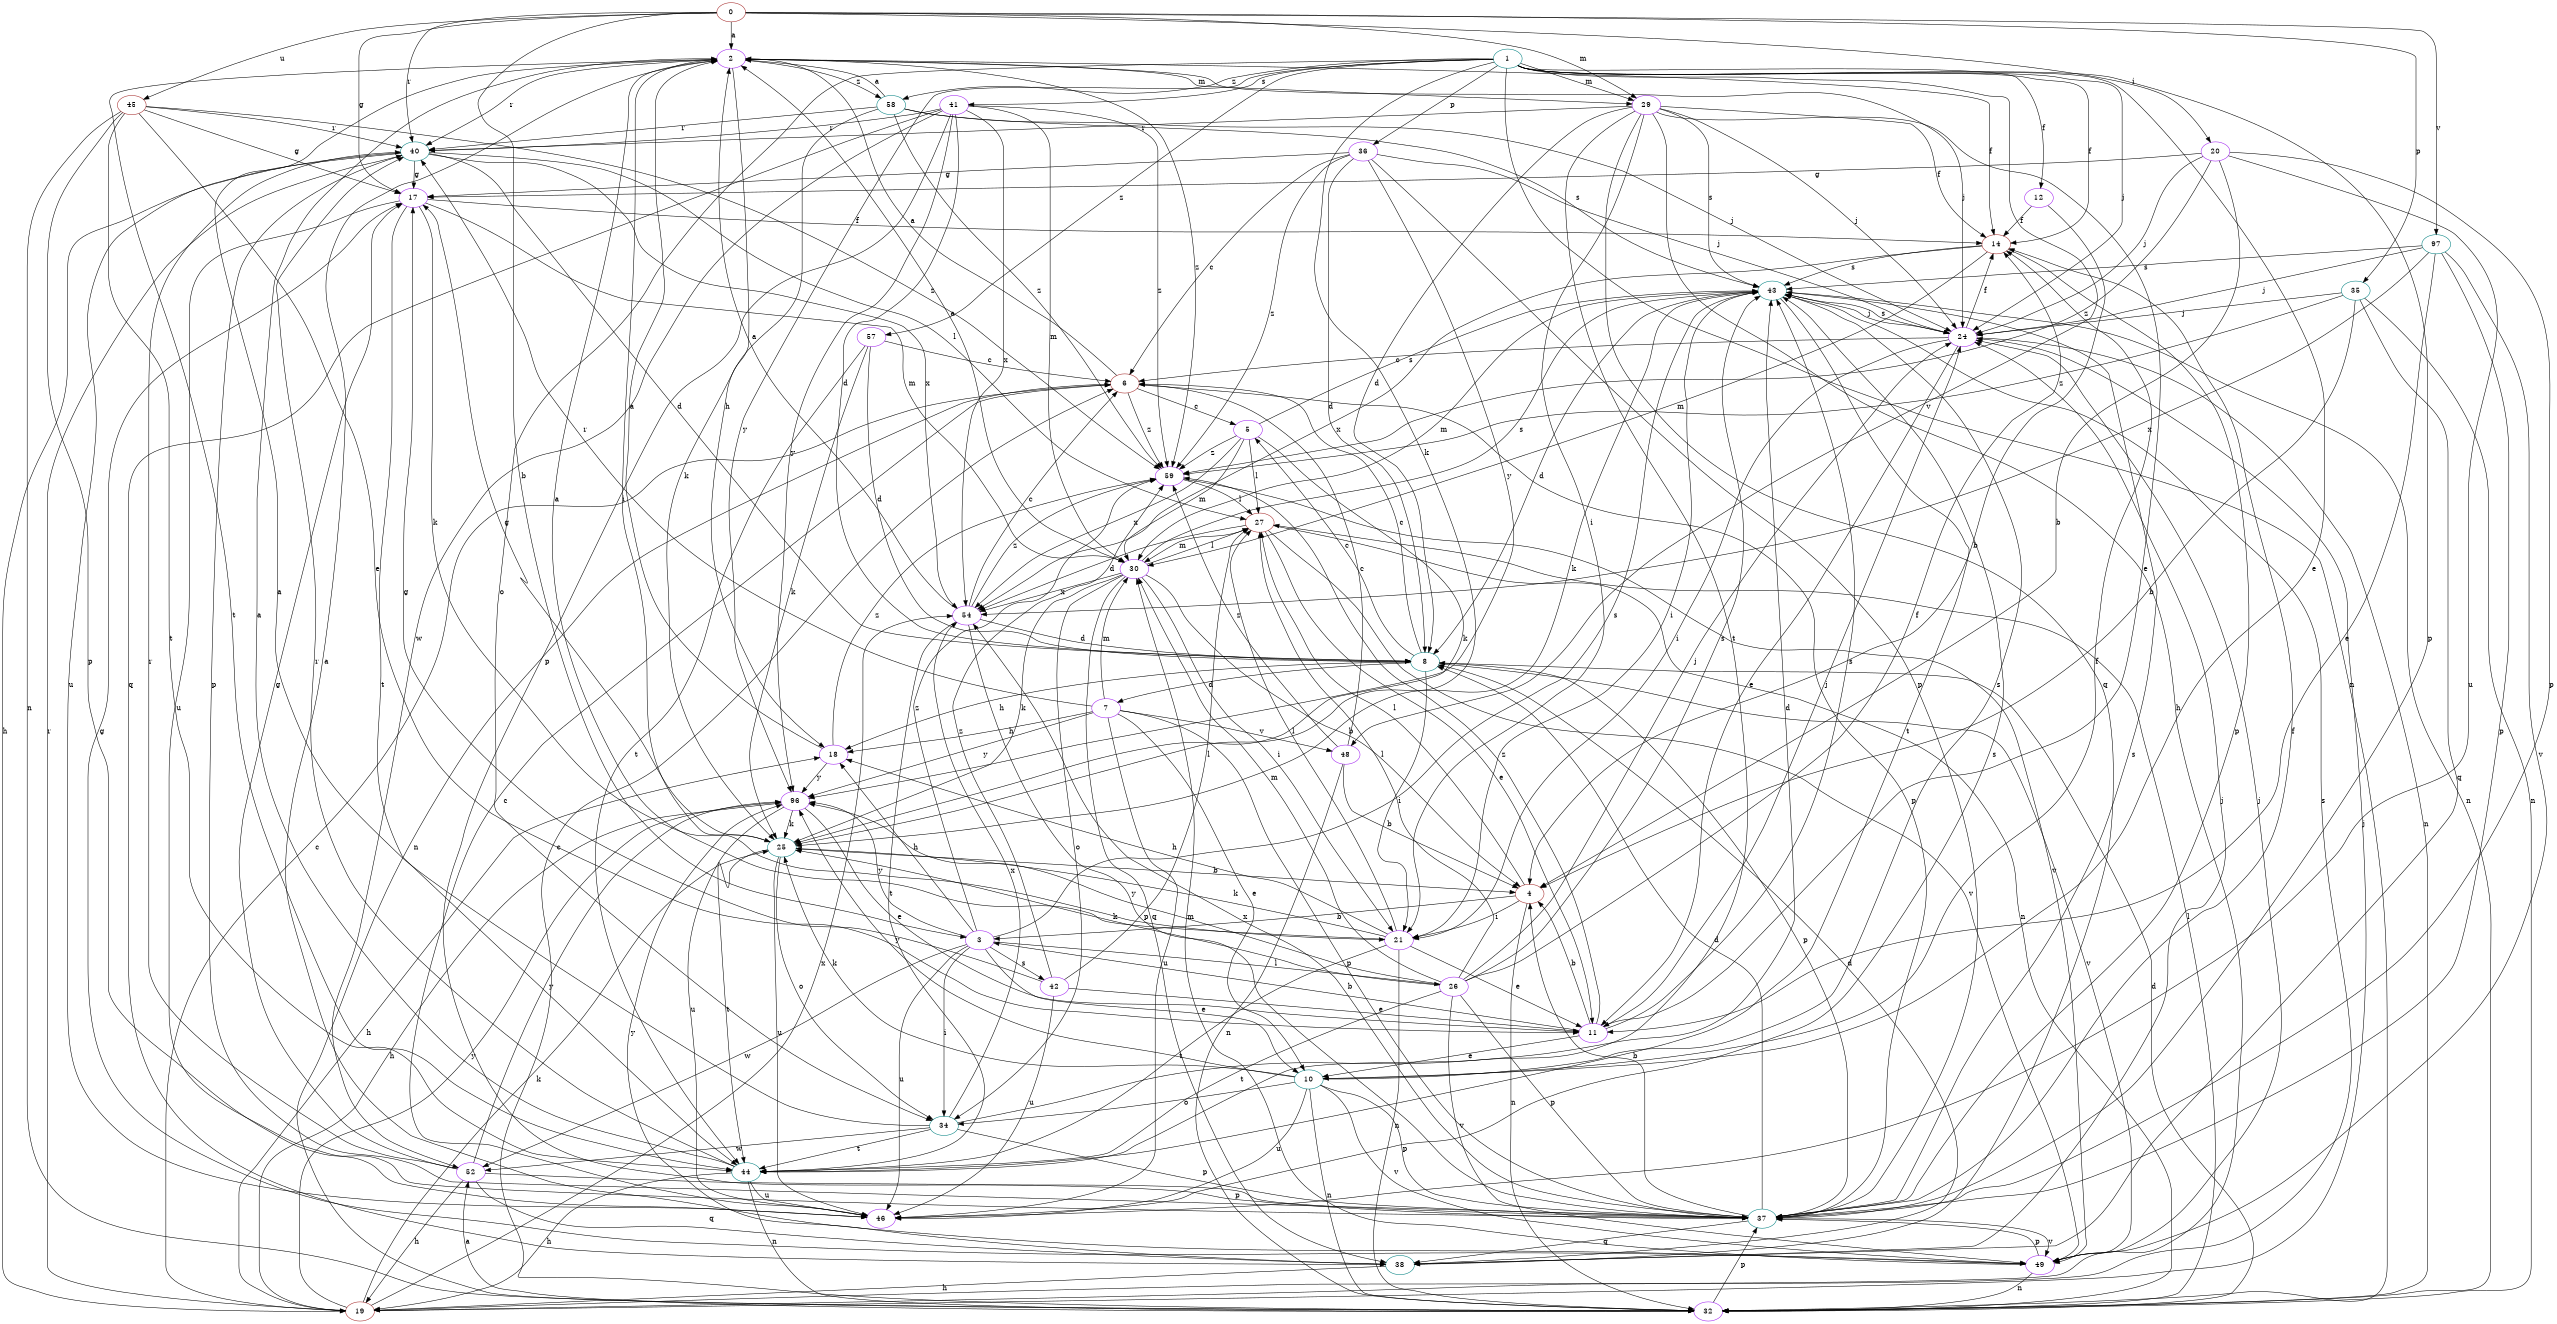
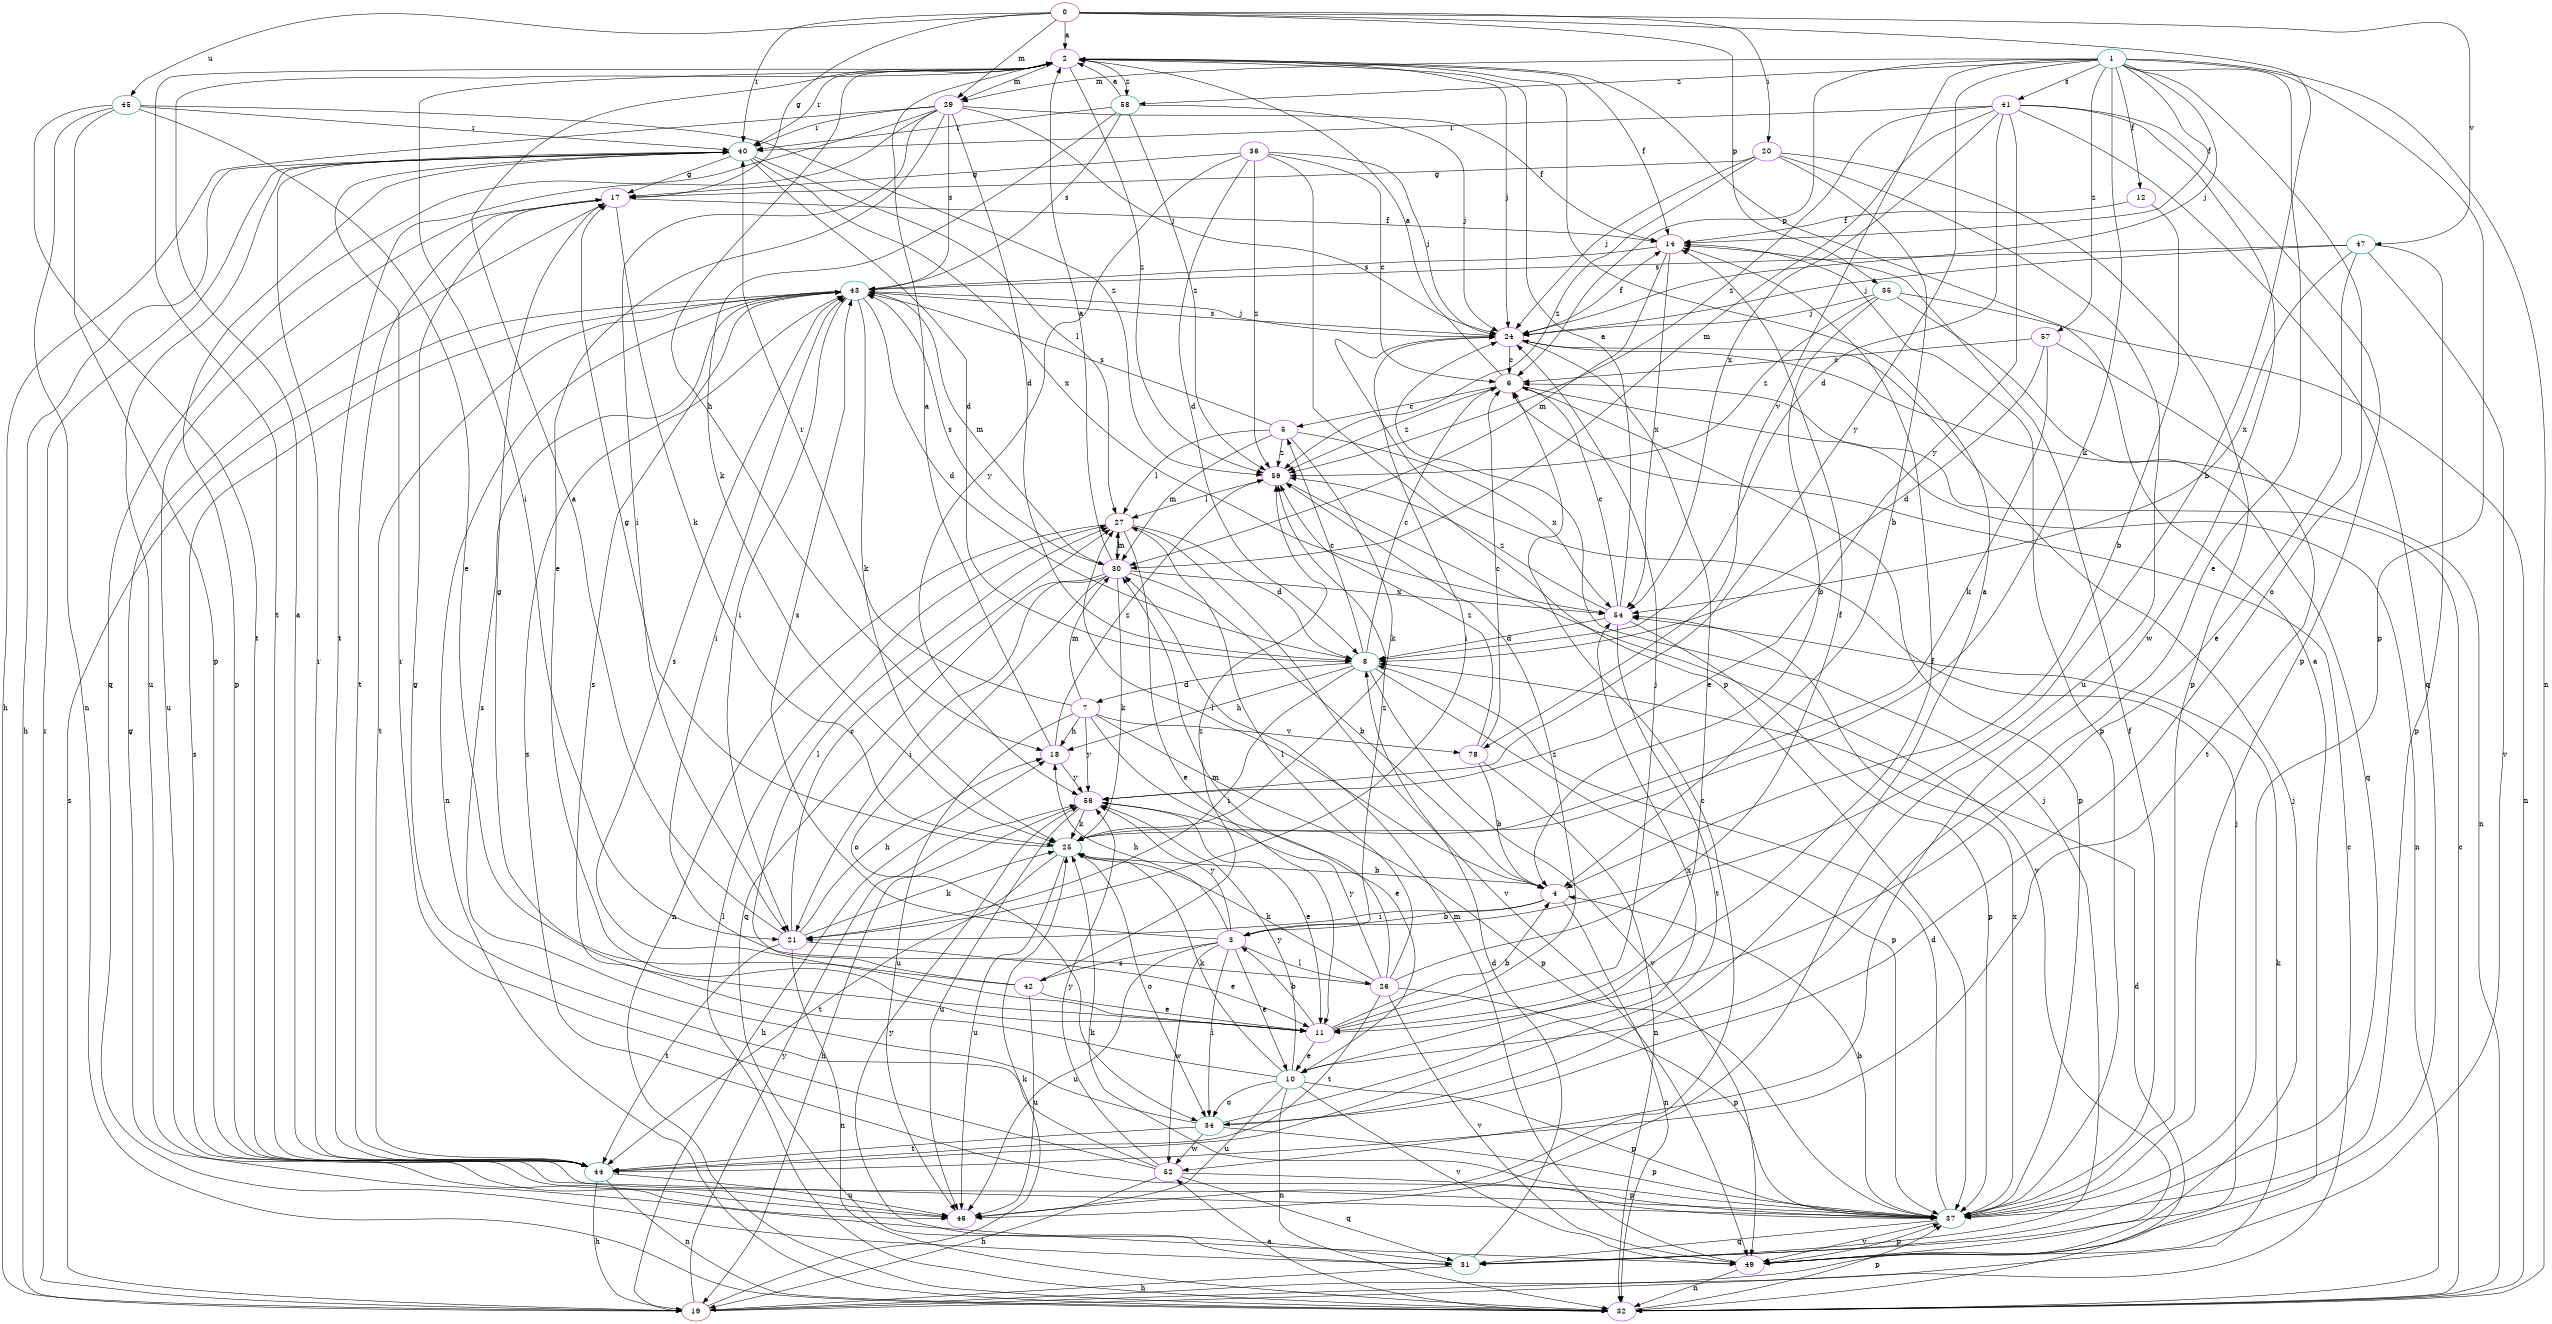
edge "1" -> "36": now "1" -> "6"
node "45": color brown -> teal
edge "45" -> "17": removed, label "g"
node "97": label "97" -> "47"
edge "17" -> "30": removed, label "m"
edge "27" -> "54": now "27" -> "8"
edge "26" -> "43": label "s" -> "i"
edge "26" -> "24": removed, label "j"
edge "34" -> "43": label "d" -> "s"
edge "21" -> "27": label "l" -> "c"
node "48": label "48" -> "78"
node "96": label "96" -> "56"
edge "19" -> "54": label "x" -> "k"
edge "46" -> "43": reversed
edge "37" -> "25": added, label "k"
node "38": label "38" -> "31"
